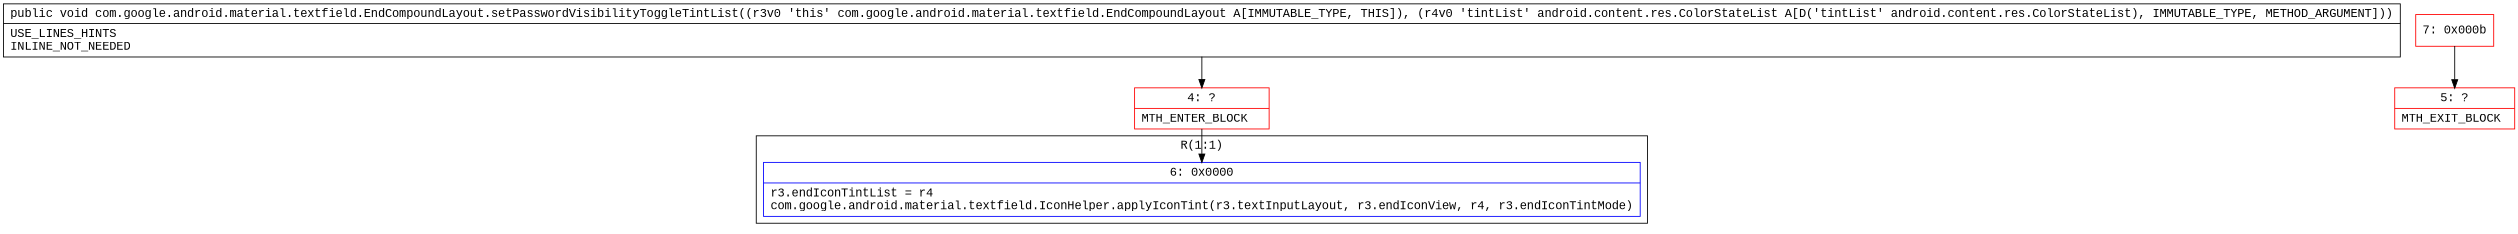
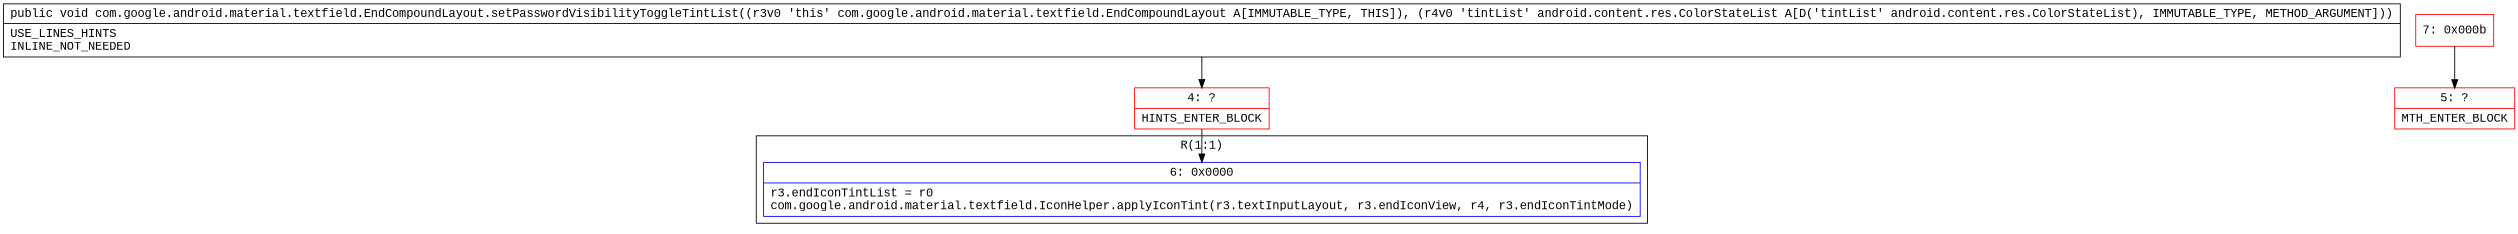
node "4: ?": text "MTH_ENTER_BLOCK" -> "HINTS_ENTER_BLOCK"
node "5: ?": text "MTH_EXIT_BLOCK" -> "MTH_ENTER_BLOCK"
node "6: 0x0000": text "r3.endIconTintList = r4" -> "r3.endIconTintList = r0"
